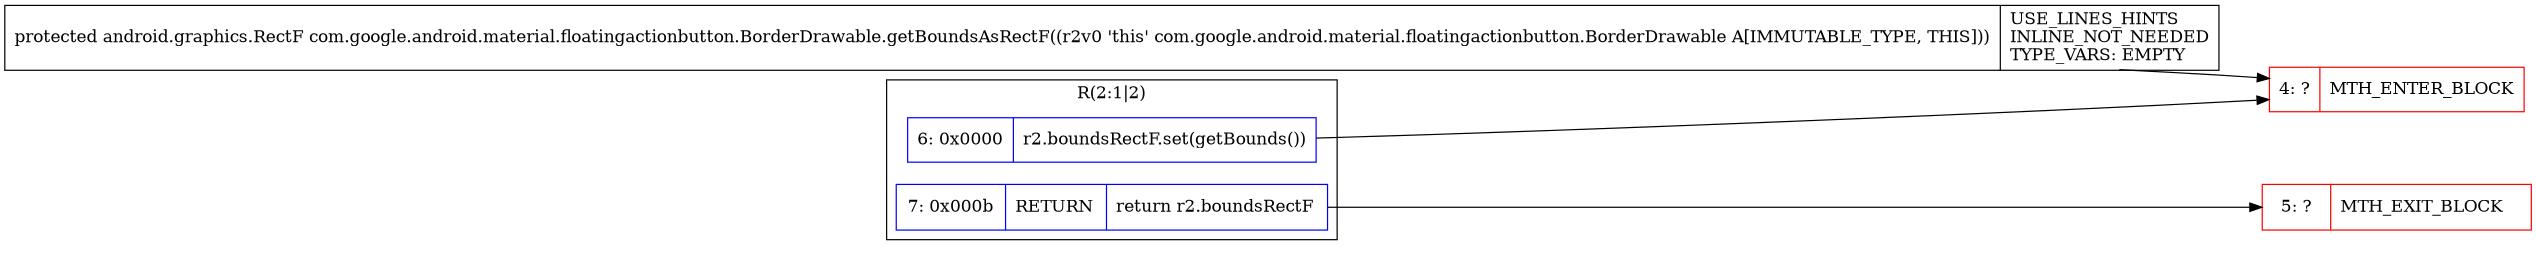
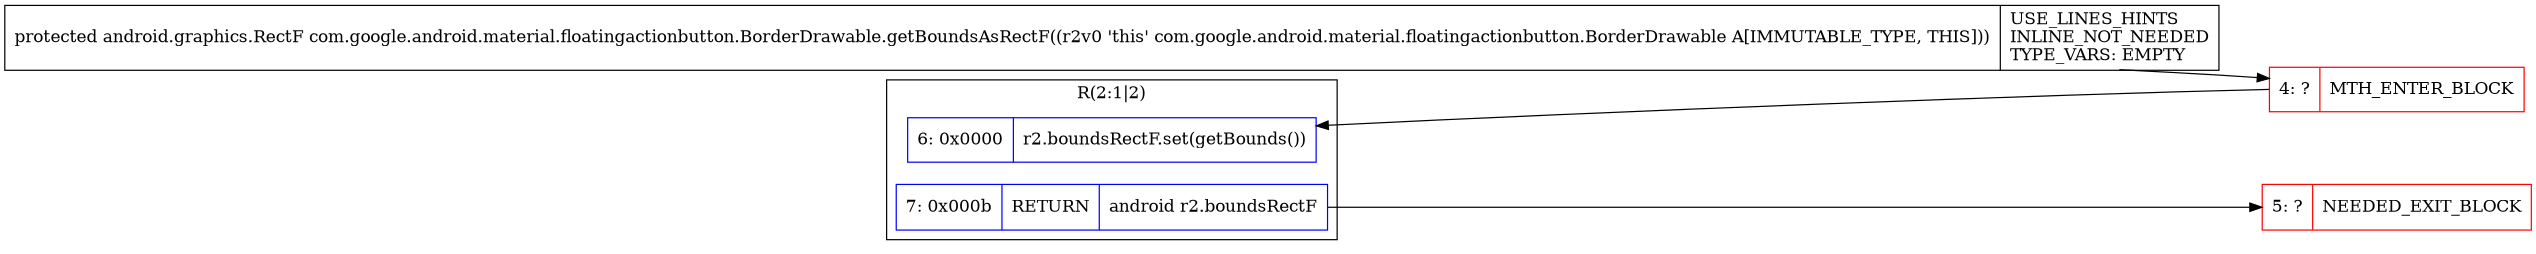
edge "6: 0x0000" -> "4: ?": reversed
node "7: 0x000b": text "return r2.boundsRectF" -> "android r2.boundsRectF"
node "5: ?": text "MTH_EXIT_BLOCK" -> "NEEDED_EXIT_BLOCK"
